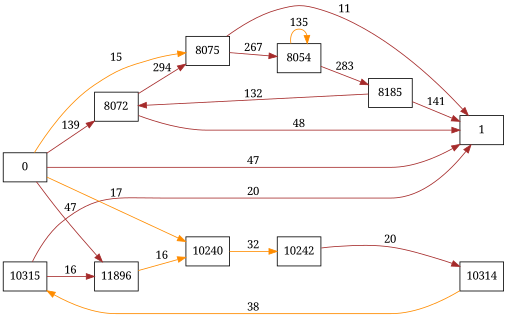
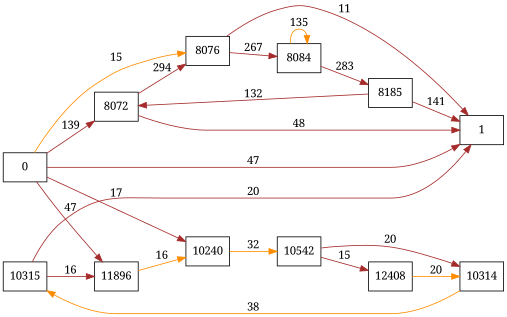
node "8075": label "8075" -> "8076"
node "8054": label "8054" -> "8084"
edge "0" -> "10240": color darkorange -> brown
node "10242": label "10242" -> "10542"
node "12408": added
